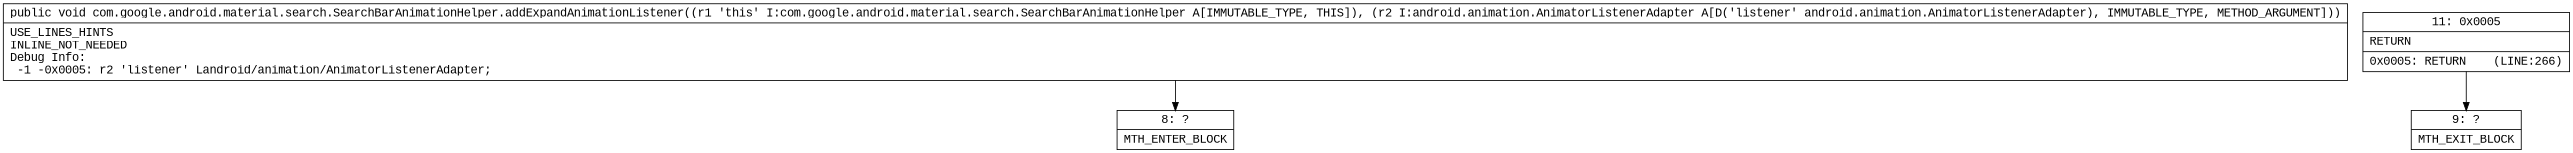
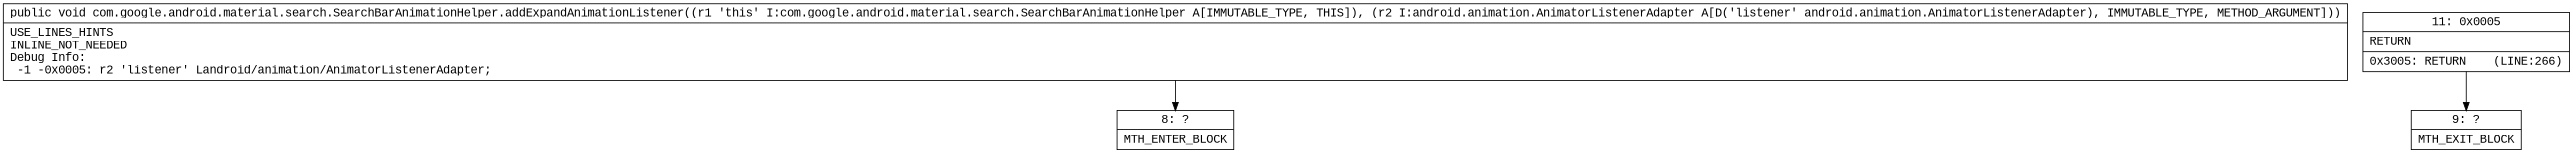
node "11: 0x0005": text "0x0005: RETURN    (LINE:266)" -> "0x3005: RETURN    (LINE:266)"
